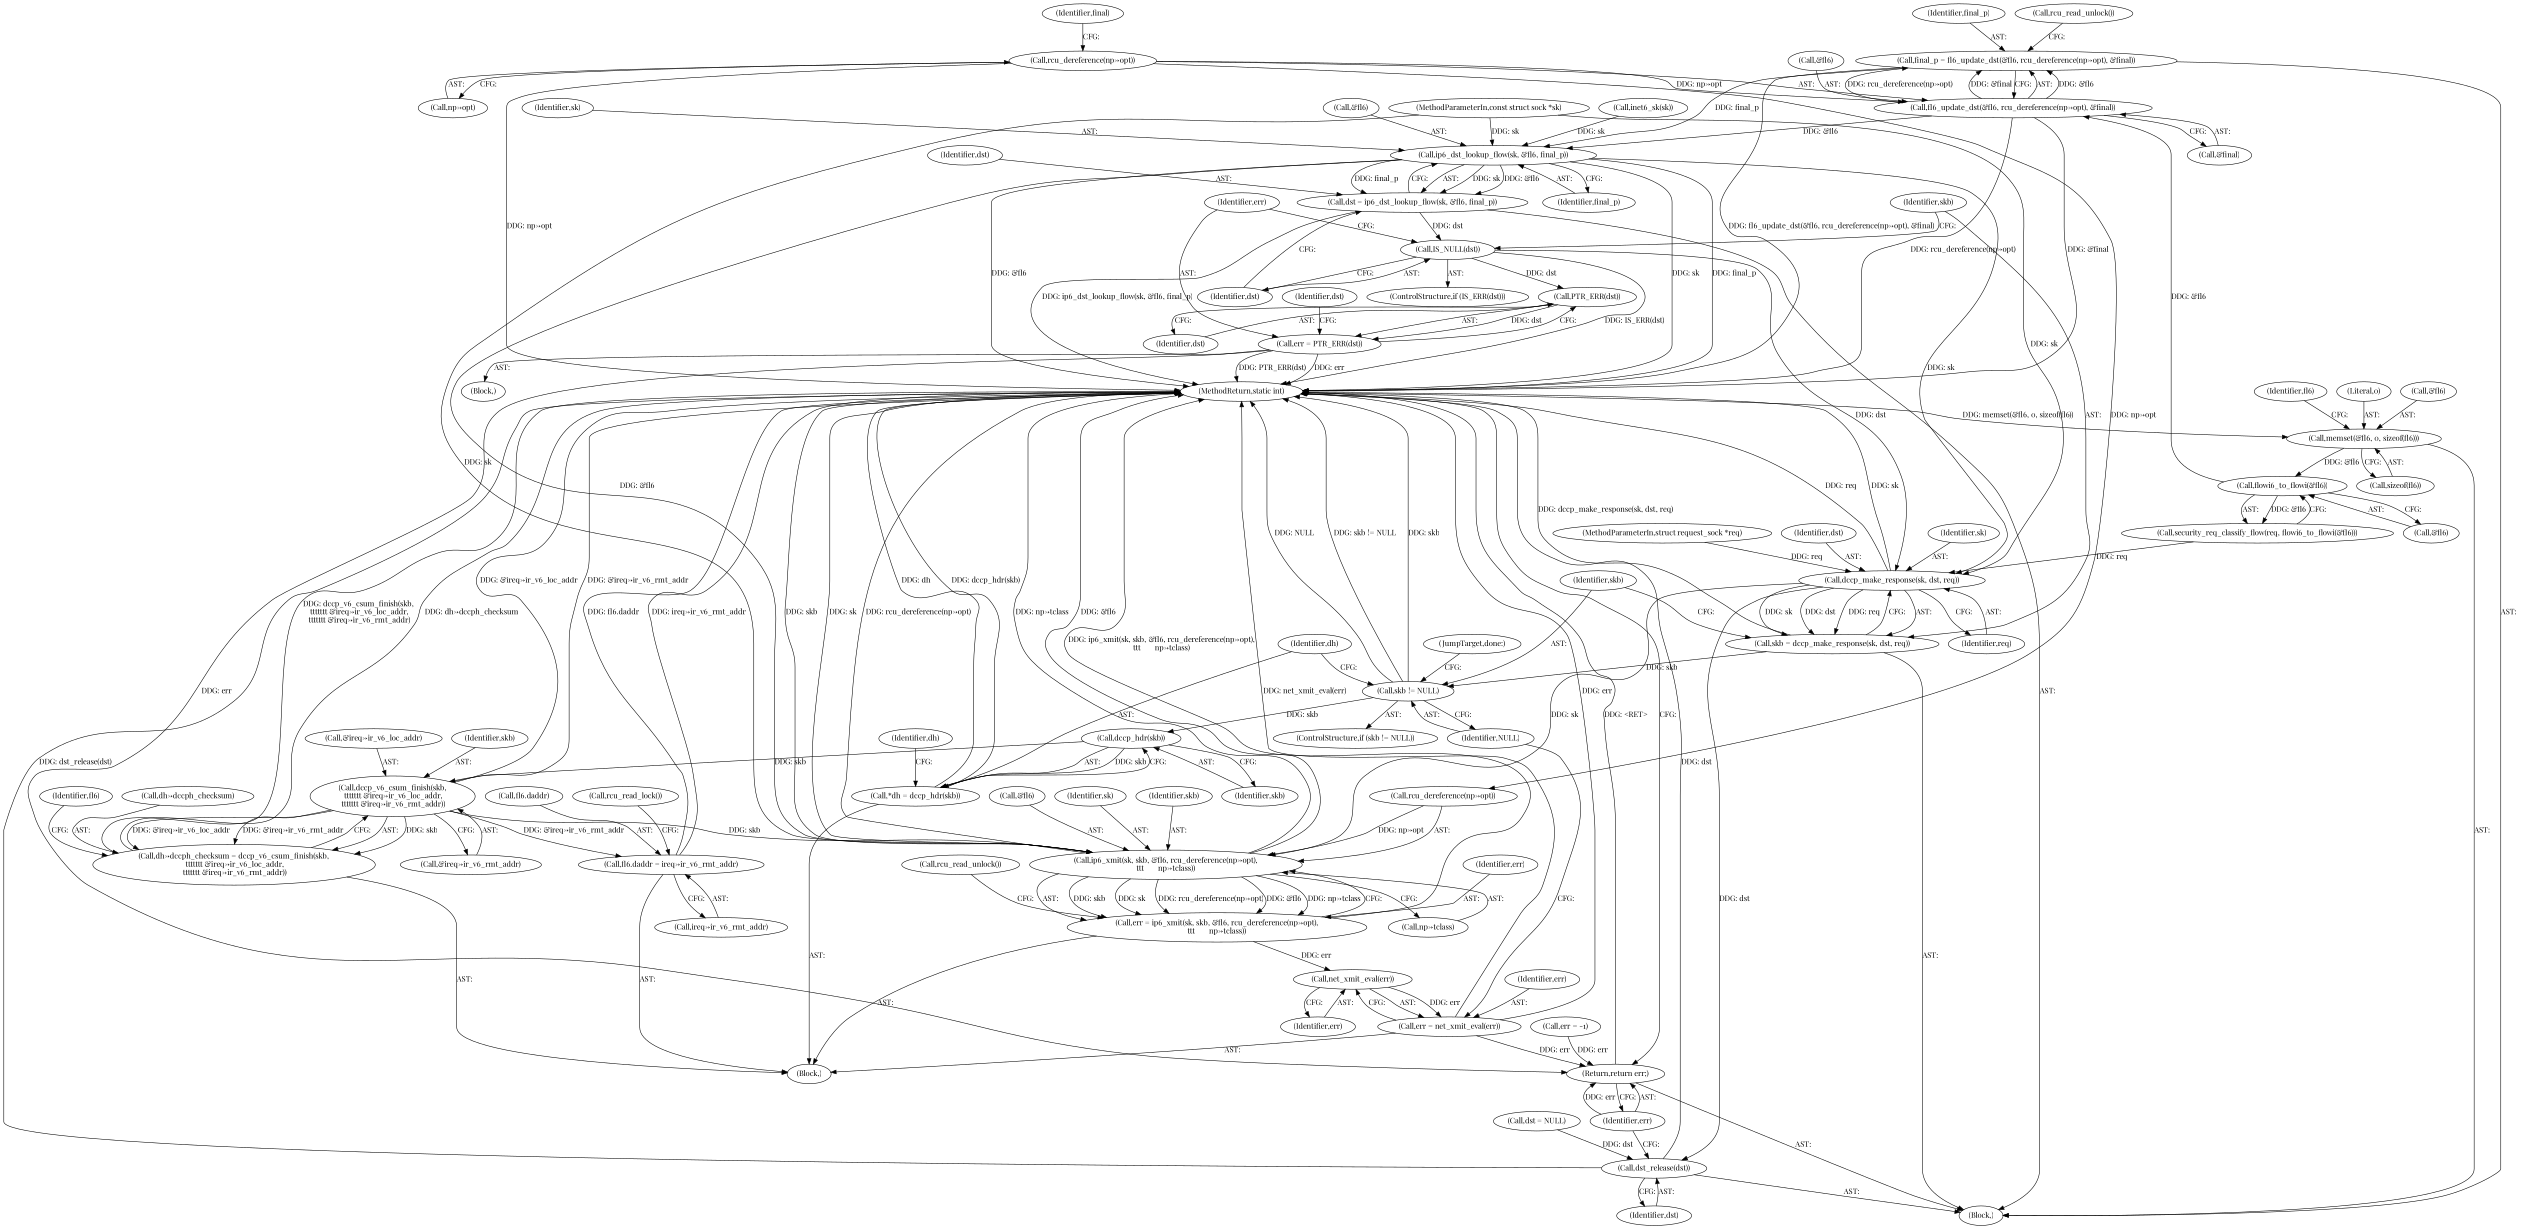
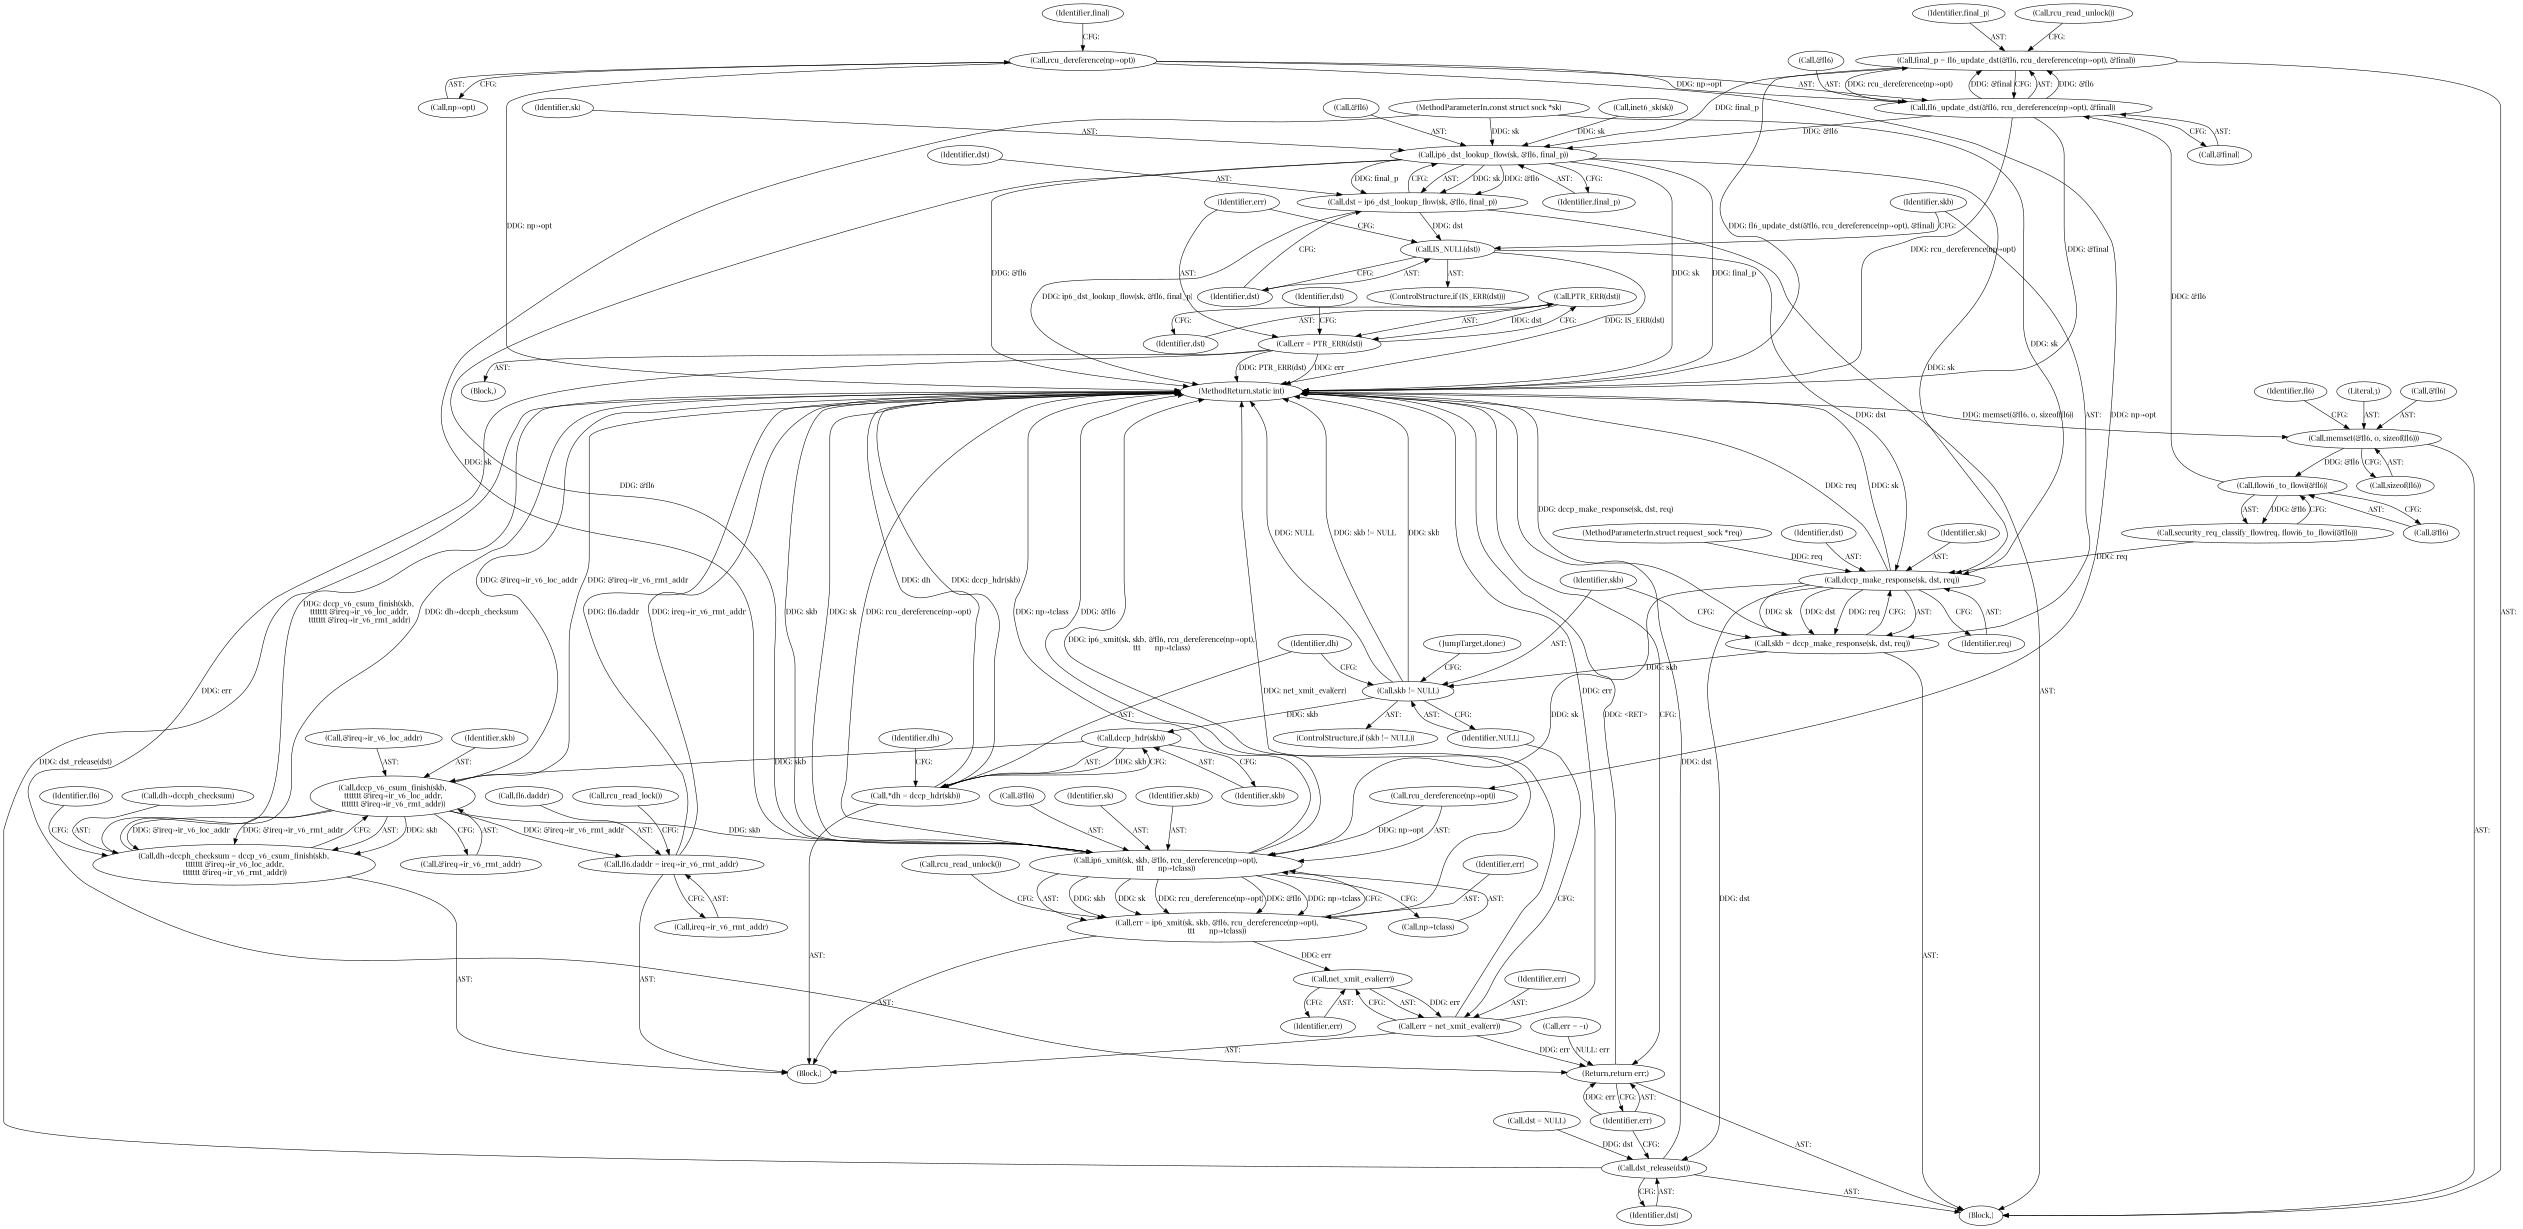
edge "(Call,IS_NULL(dst))" -> "(Call,PTR_ERR(dst))": removed, label "DDG: dst"
node "(Literal,0)": label "(Literal,0)" -> "(Literal,3)"
edge "(Call,err = -1)" -> "(Return,return err;)": label "DDG: err" -> "NULL: err"
